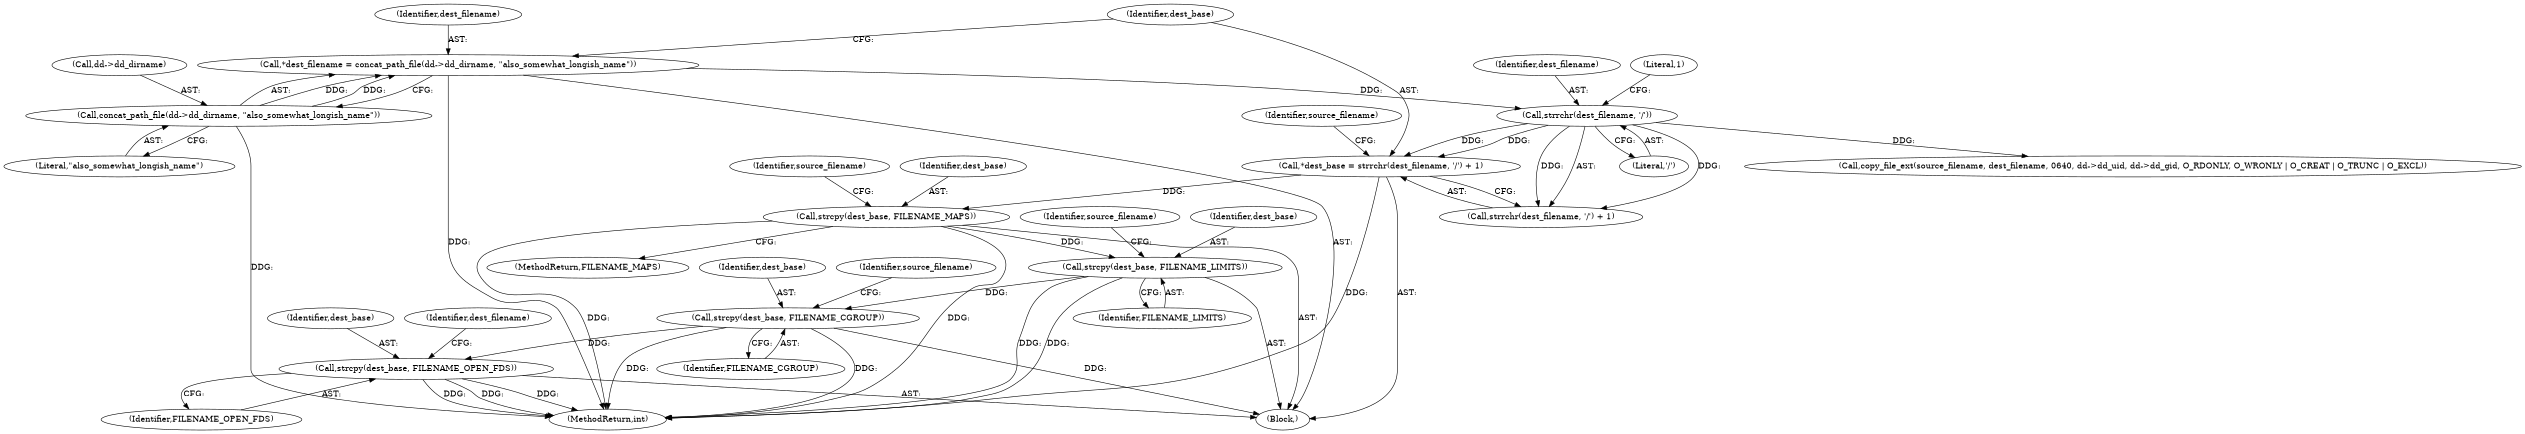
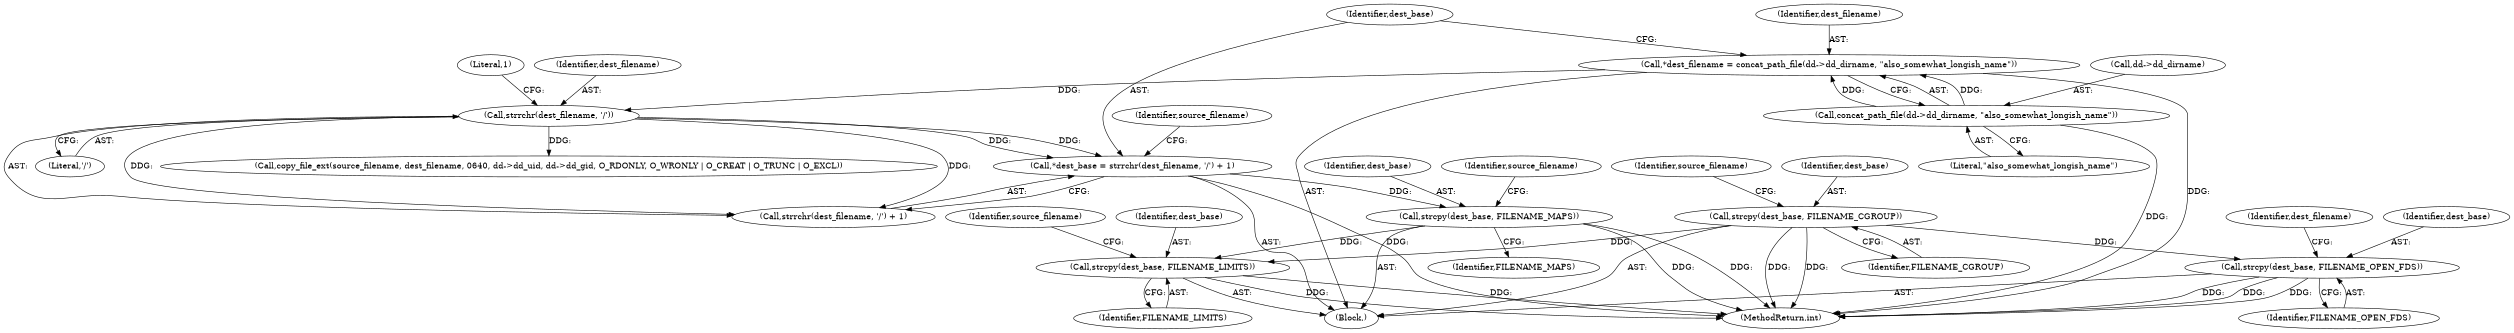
node "(MethodReturn,FILENAME_MAPS)": label "(MethodReturn,FILENAME_MAPS)" -> "(Identifier,FILENAME_MAPS)"
edge "(Call,strcpy(dest_base, FILENAME_LIMITS))" -> "(Call,strcpy(dest_base, FILENAME_CGROUP))": reversed
edge "(Call,strcpy(dest_base, FILENAME_CGROUP))" -> "(Block,)": label "DDG: " -> "AST: "
